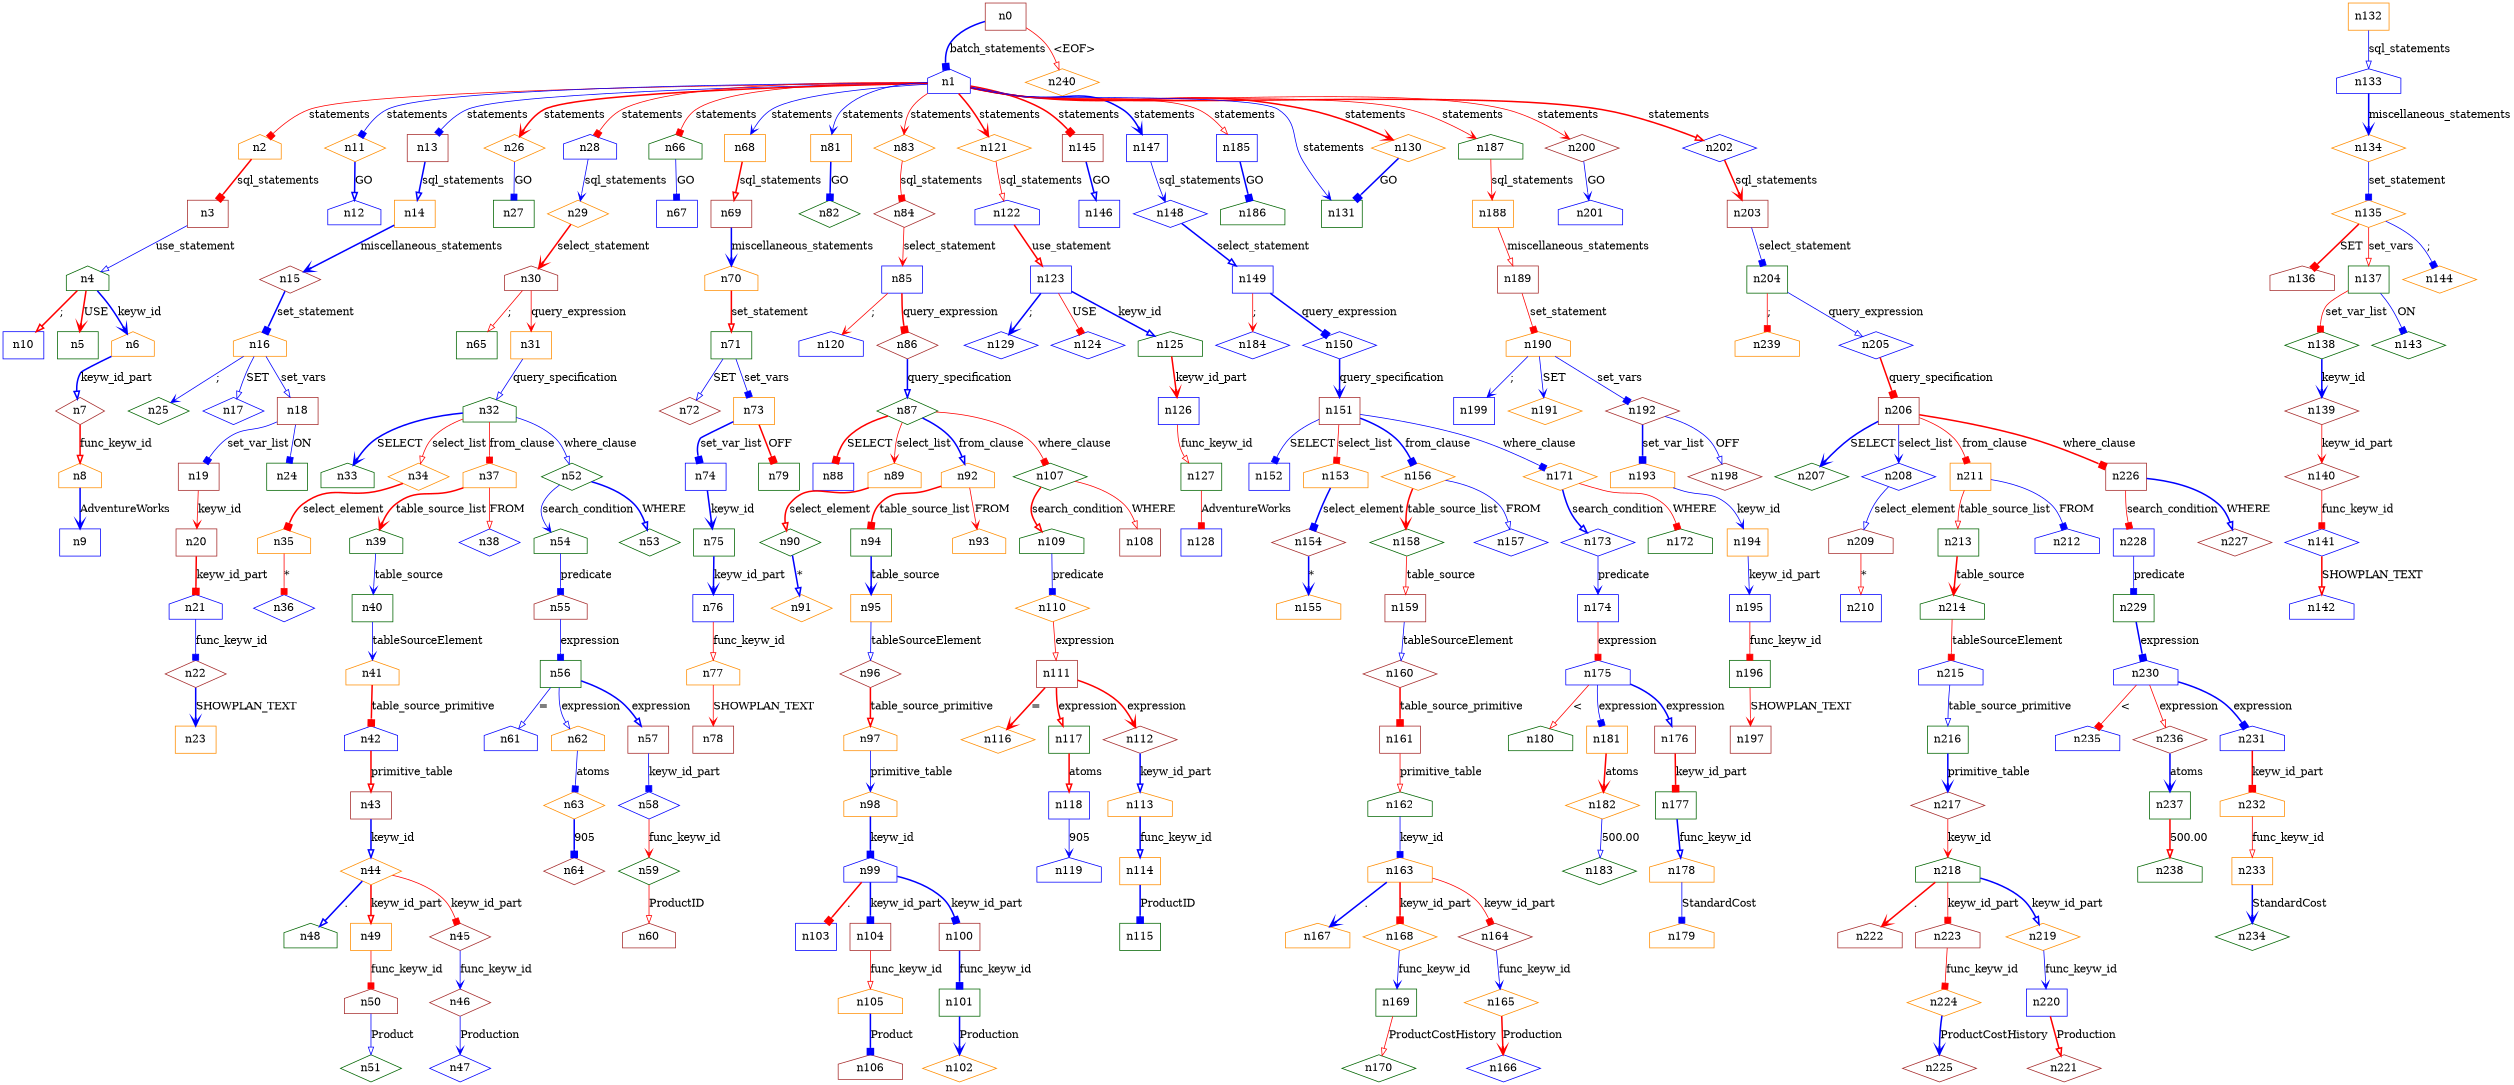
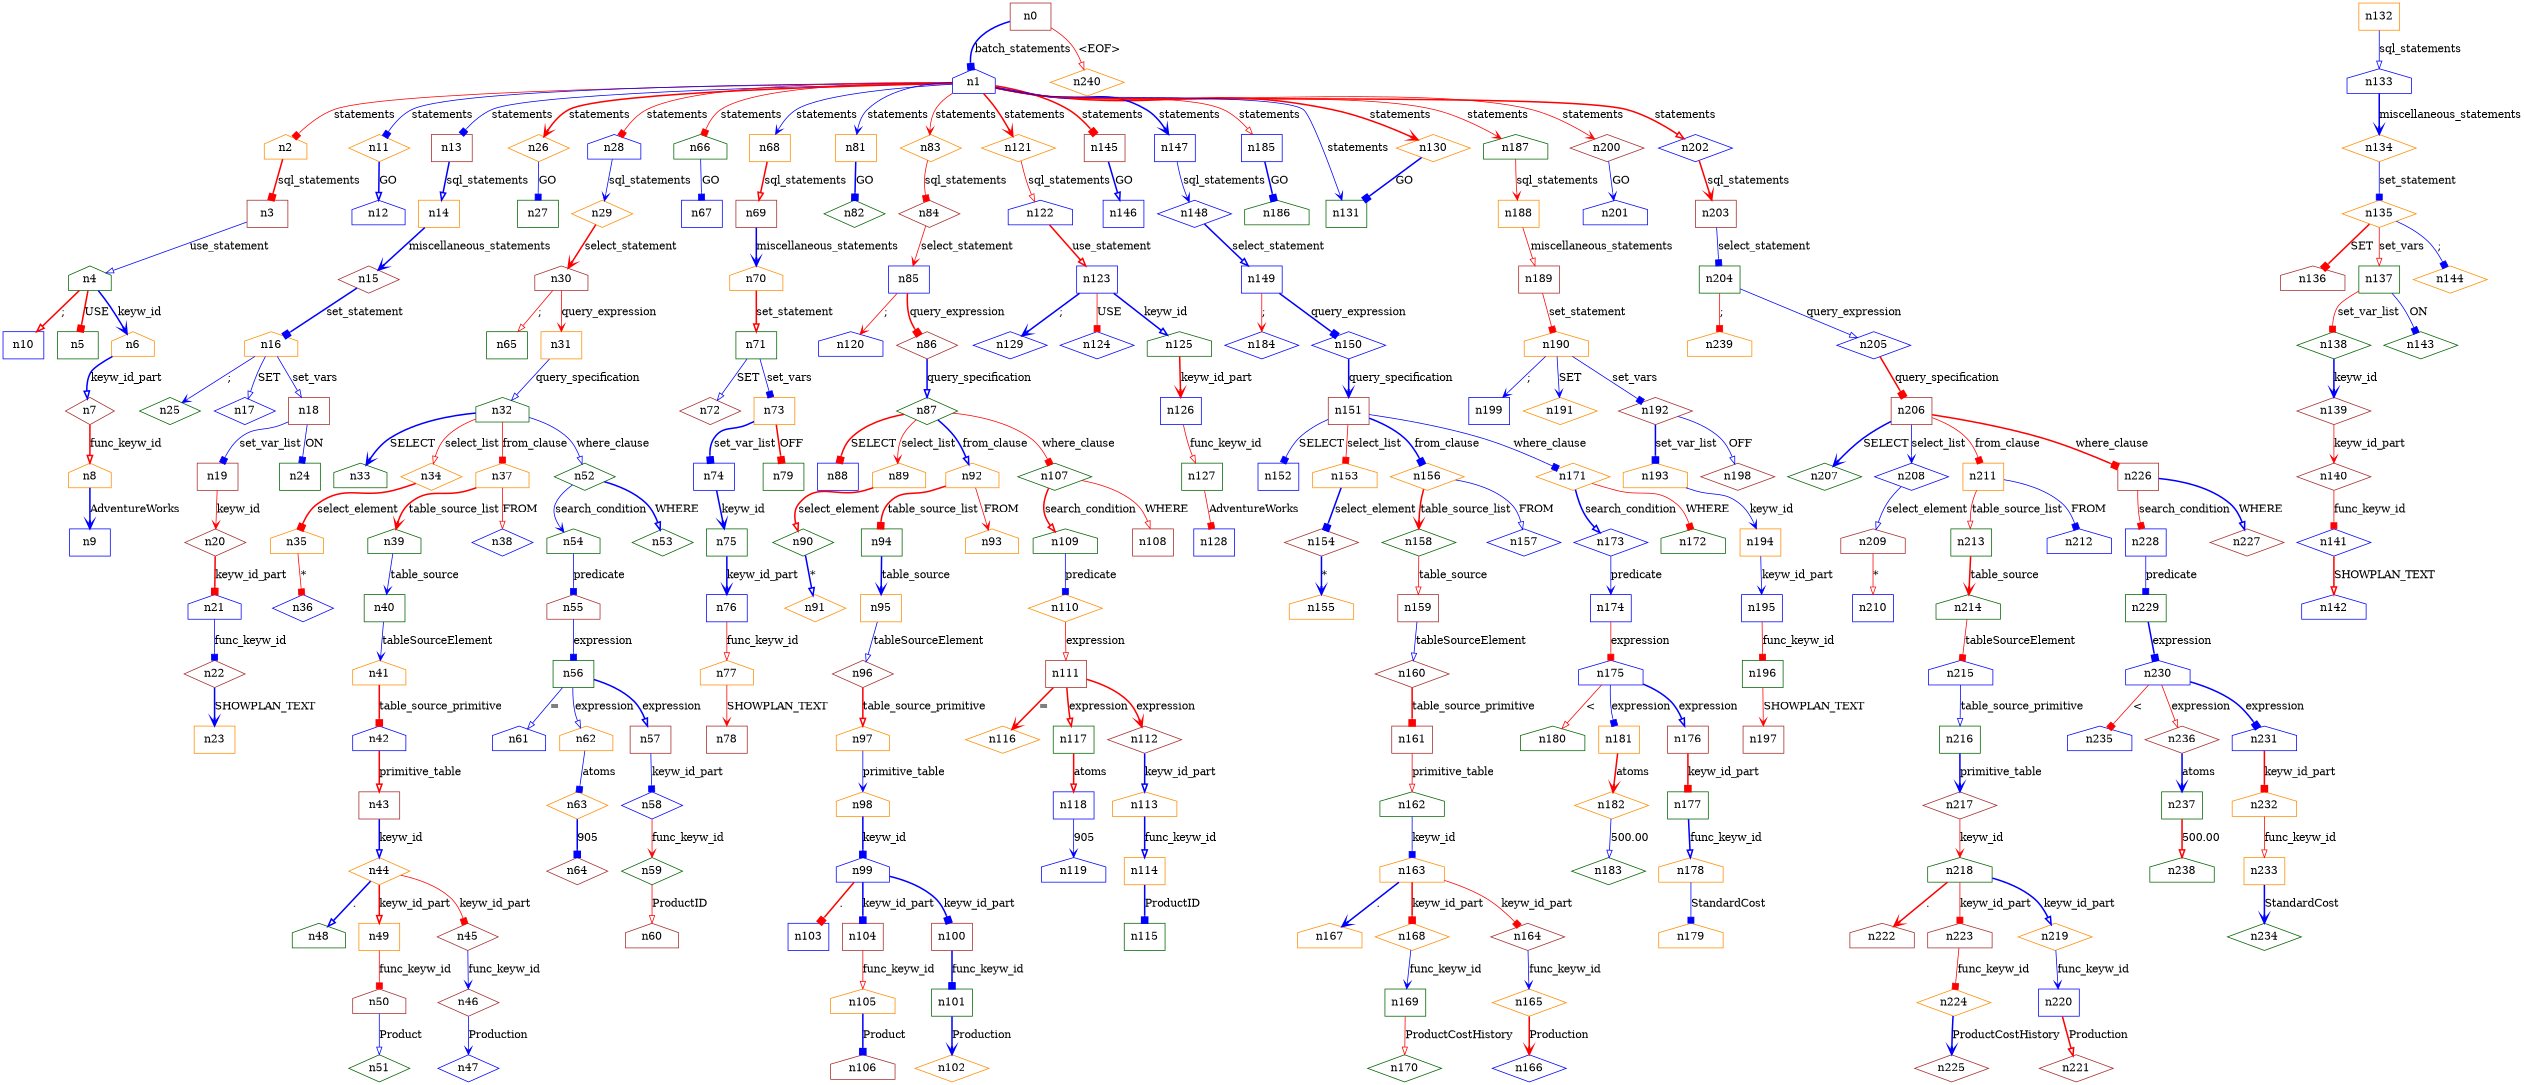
edge "n4" -> "n5": arrowhead vee -> box
node "n20": shape box -> diamond
